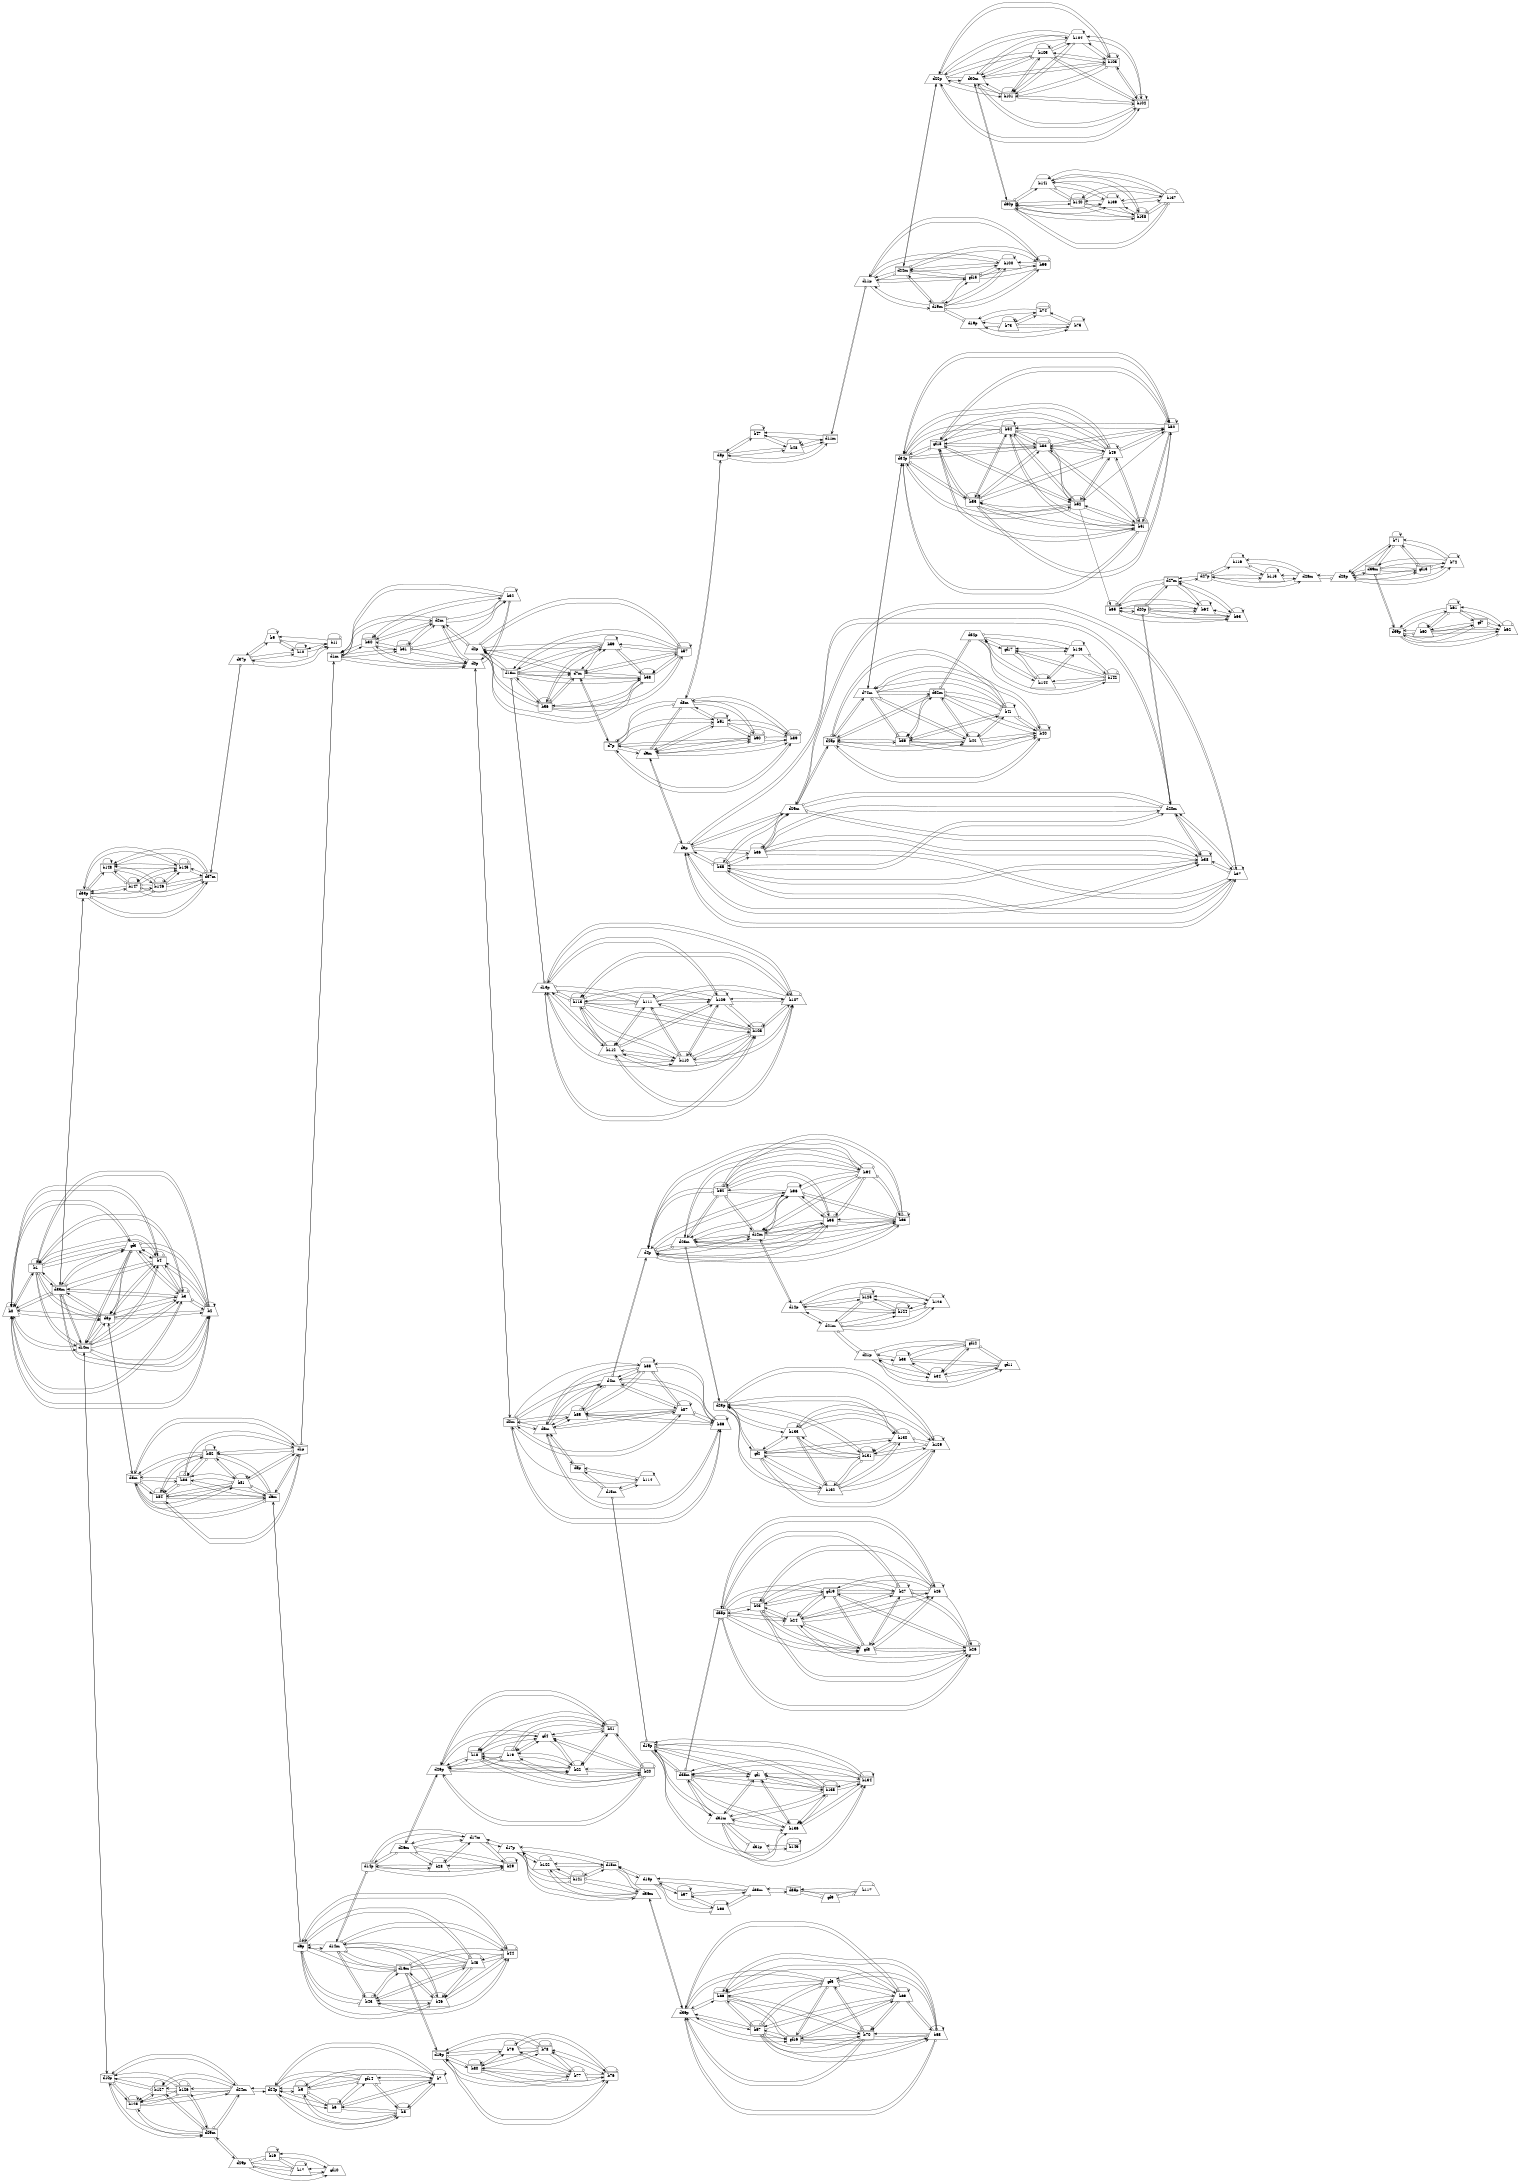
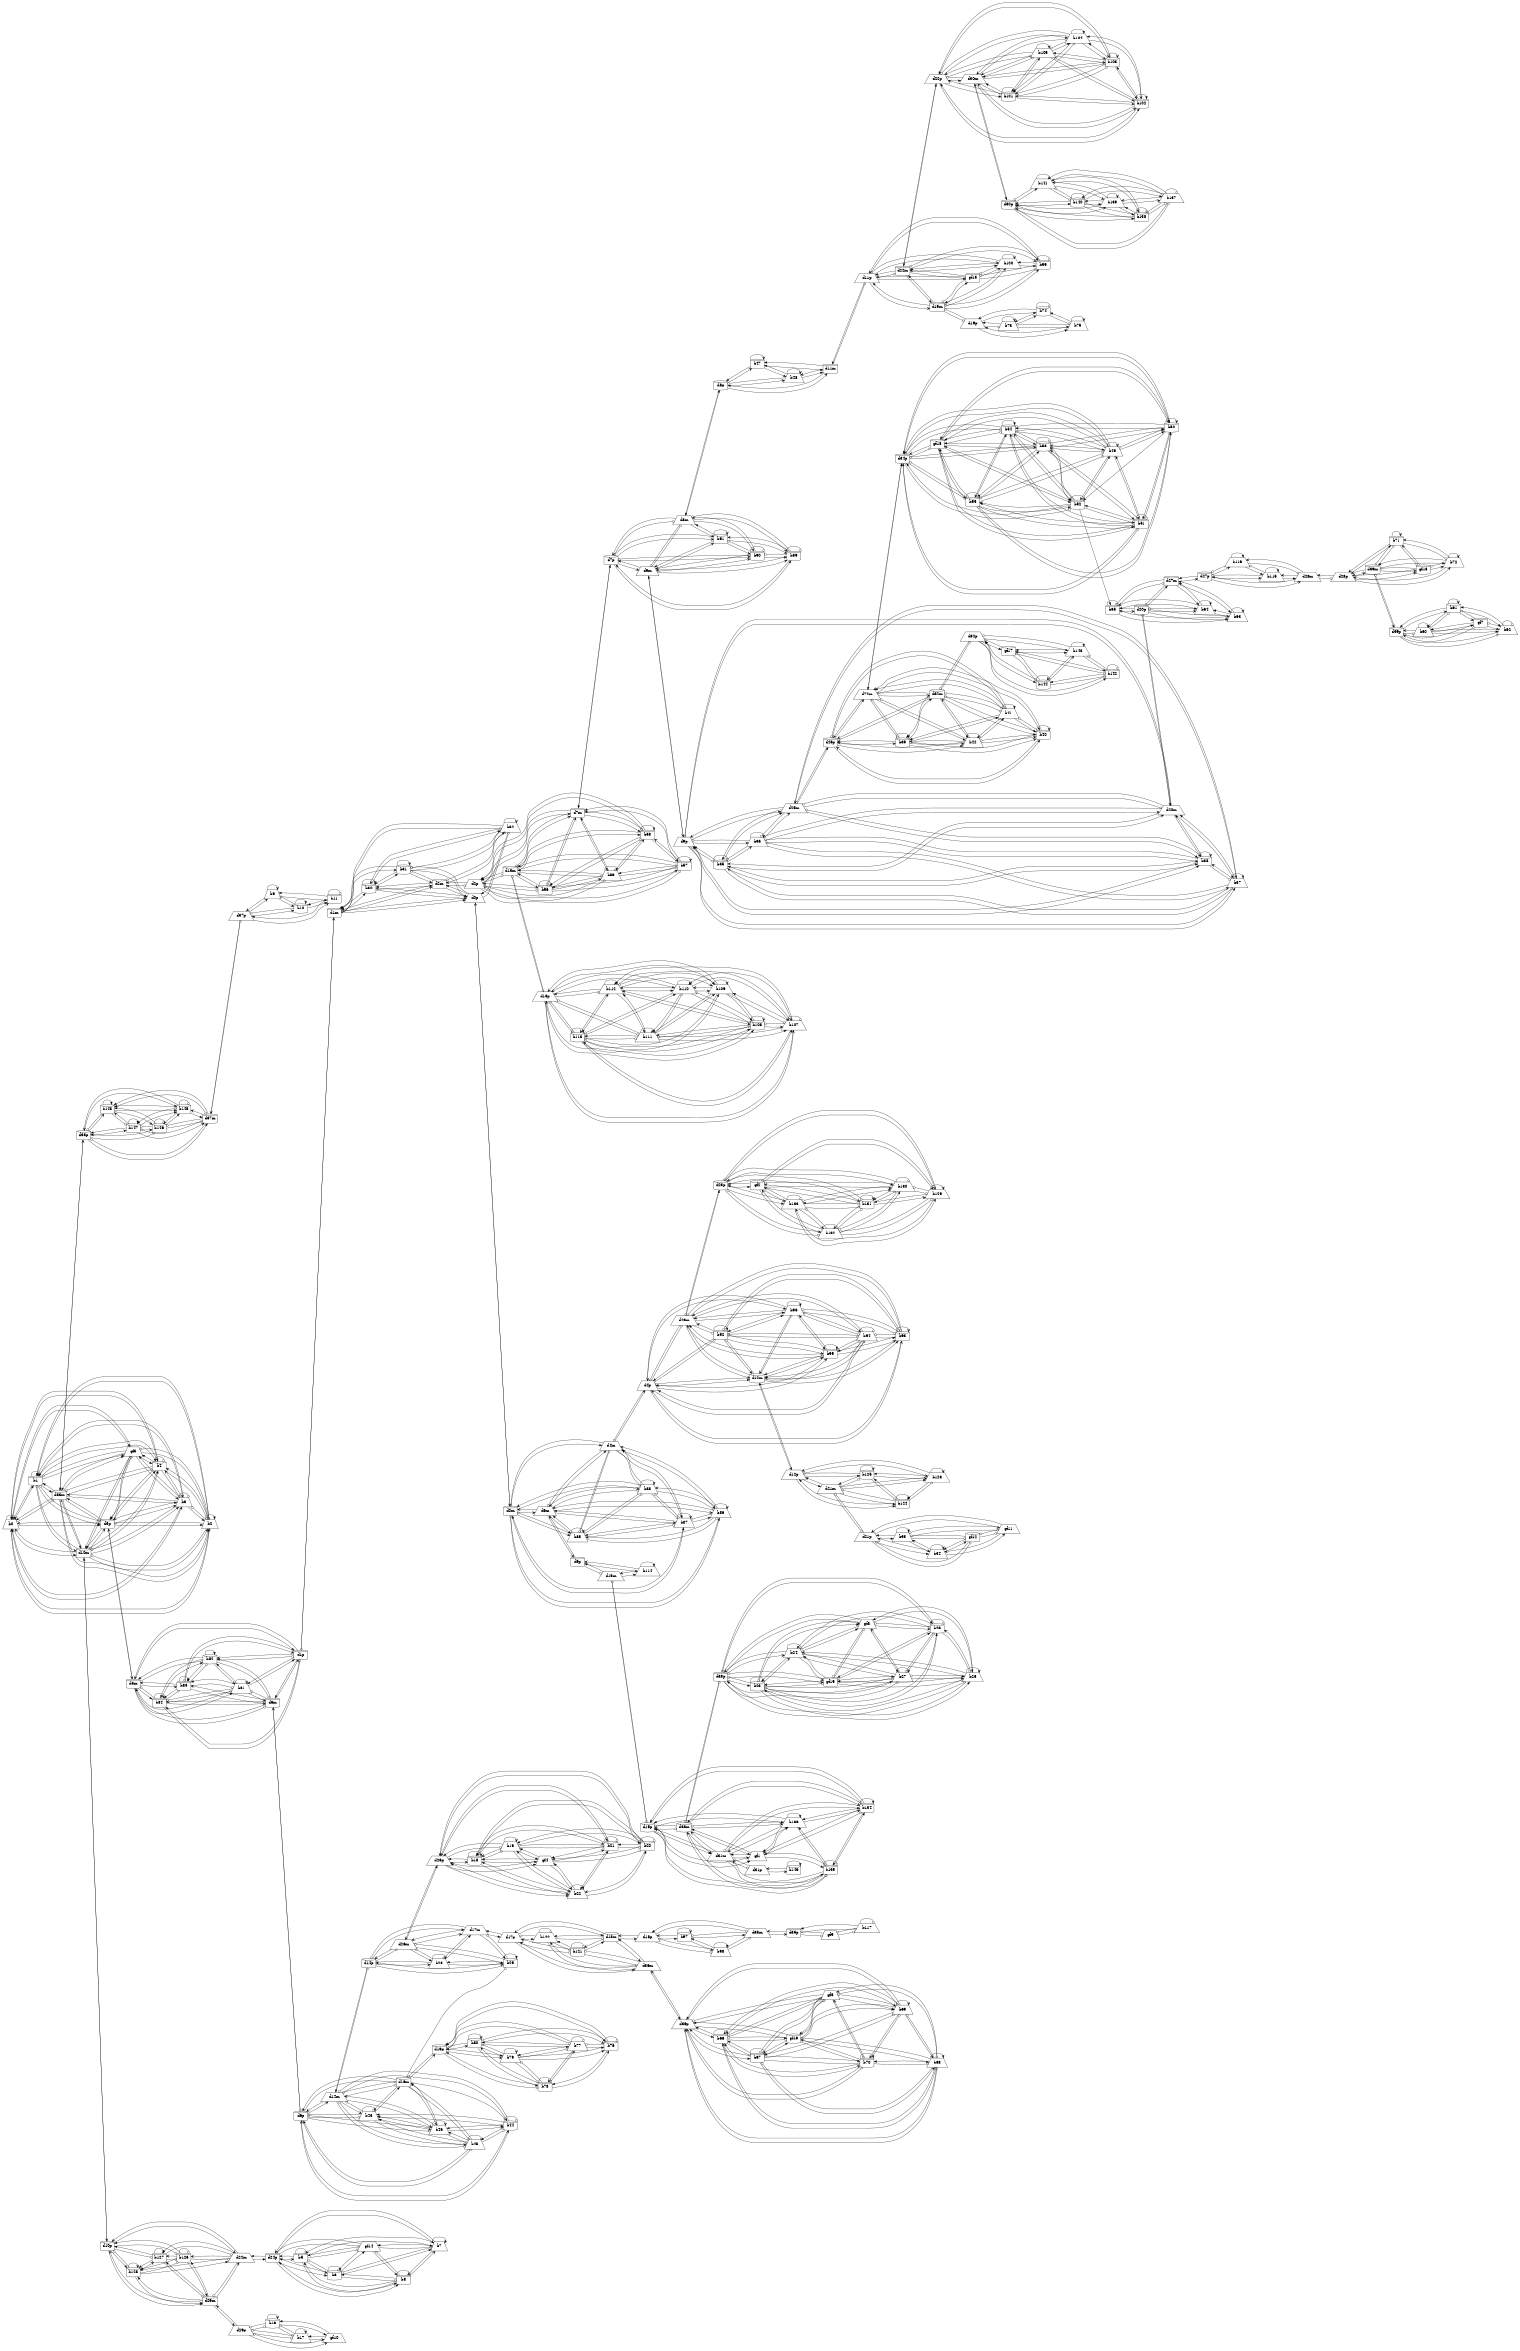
node "b144": shape trapezium -> cylinder
edge "b114" -> "d0m": now "b88" -> "d0m"
edge "b26" -> "b25": added
edge "d16m" -> "b44": now "d16m" -> "b29"
